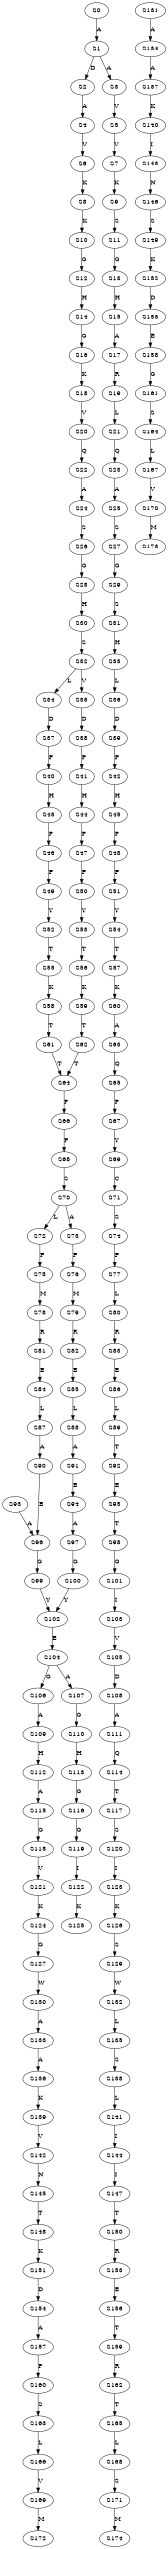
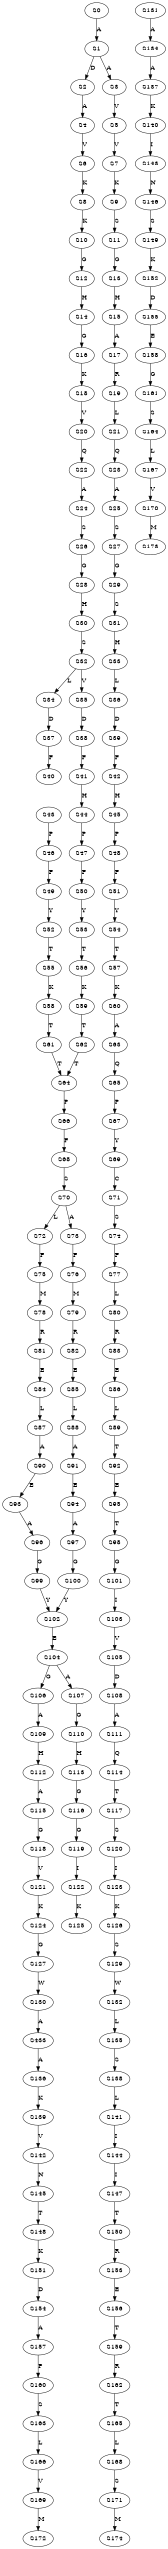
edge "S40" -> "S43": removed, label "H"
edge "S90" -> "S96": now "S90" -> "S93"
node "S133": label "S133" -> "S433"
